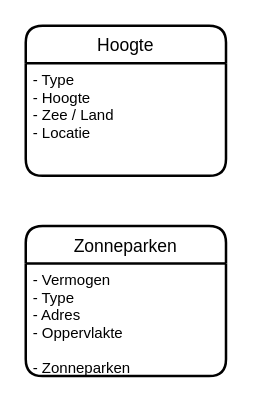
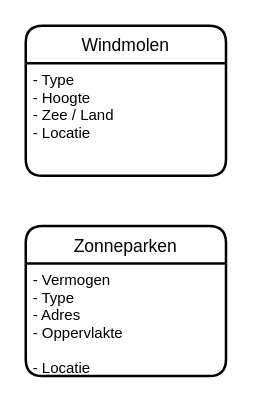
node "Hoogte": label "Hoogte" -> "Windmolen"
node "- Vermogen - Type - Adres - Oppervlakte - Zonneparken": label "- Vermogen - Type - Adres - Oppervlakte - Zonneparken" -> "- Vermogen - Type - Adres - Oppervlakte - Locatie"
